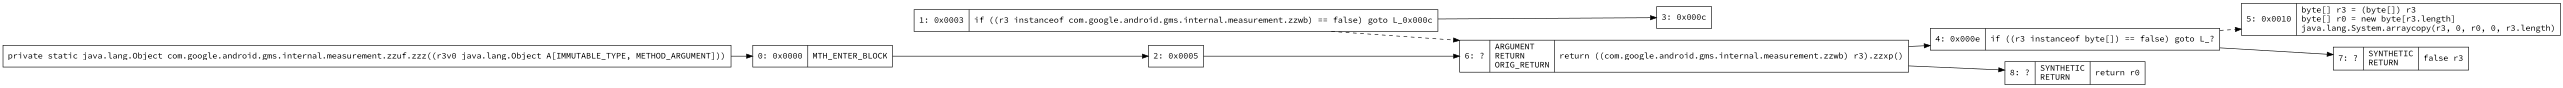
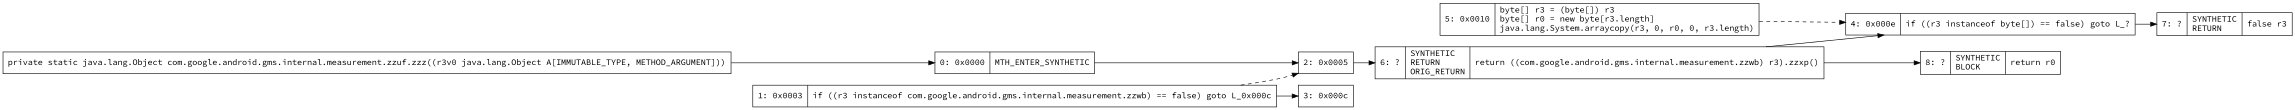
edge "4: 0x000e" -> "5: 0x0010": reversed
edge "1: 0x0003" -> "6: ?": now "1: 0x0003" -> "2: 0x0005"
node "6: ?": text "ARGUMENT" -> "SYNTHETIC"
node "0: 0x0000": text "MTH_ENTER_BLOCK" -> "MTH_ENTER_SYNTHETIC"
node "8: ?": text "RETURN" -> "BLOCK"
